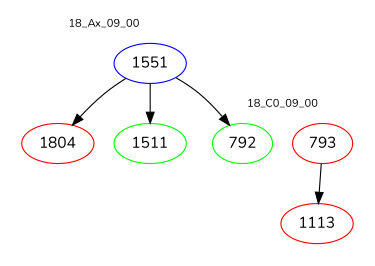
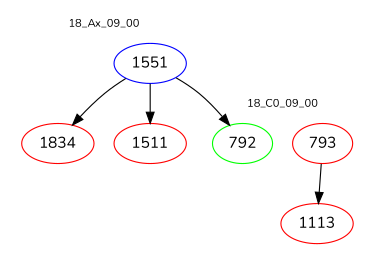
node "1804": label "1804" -> "1834"
node "1511": color green -> red
